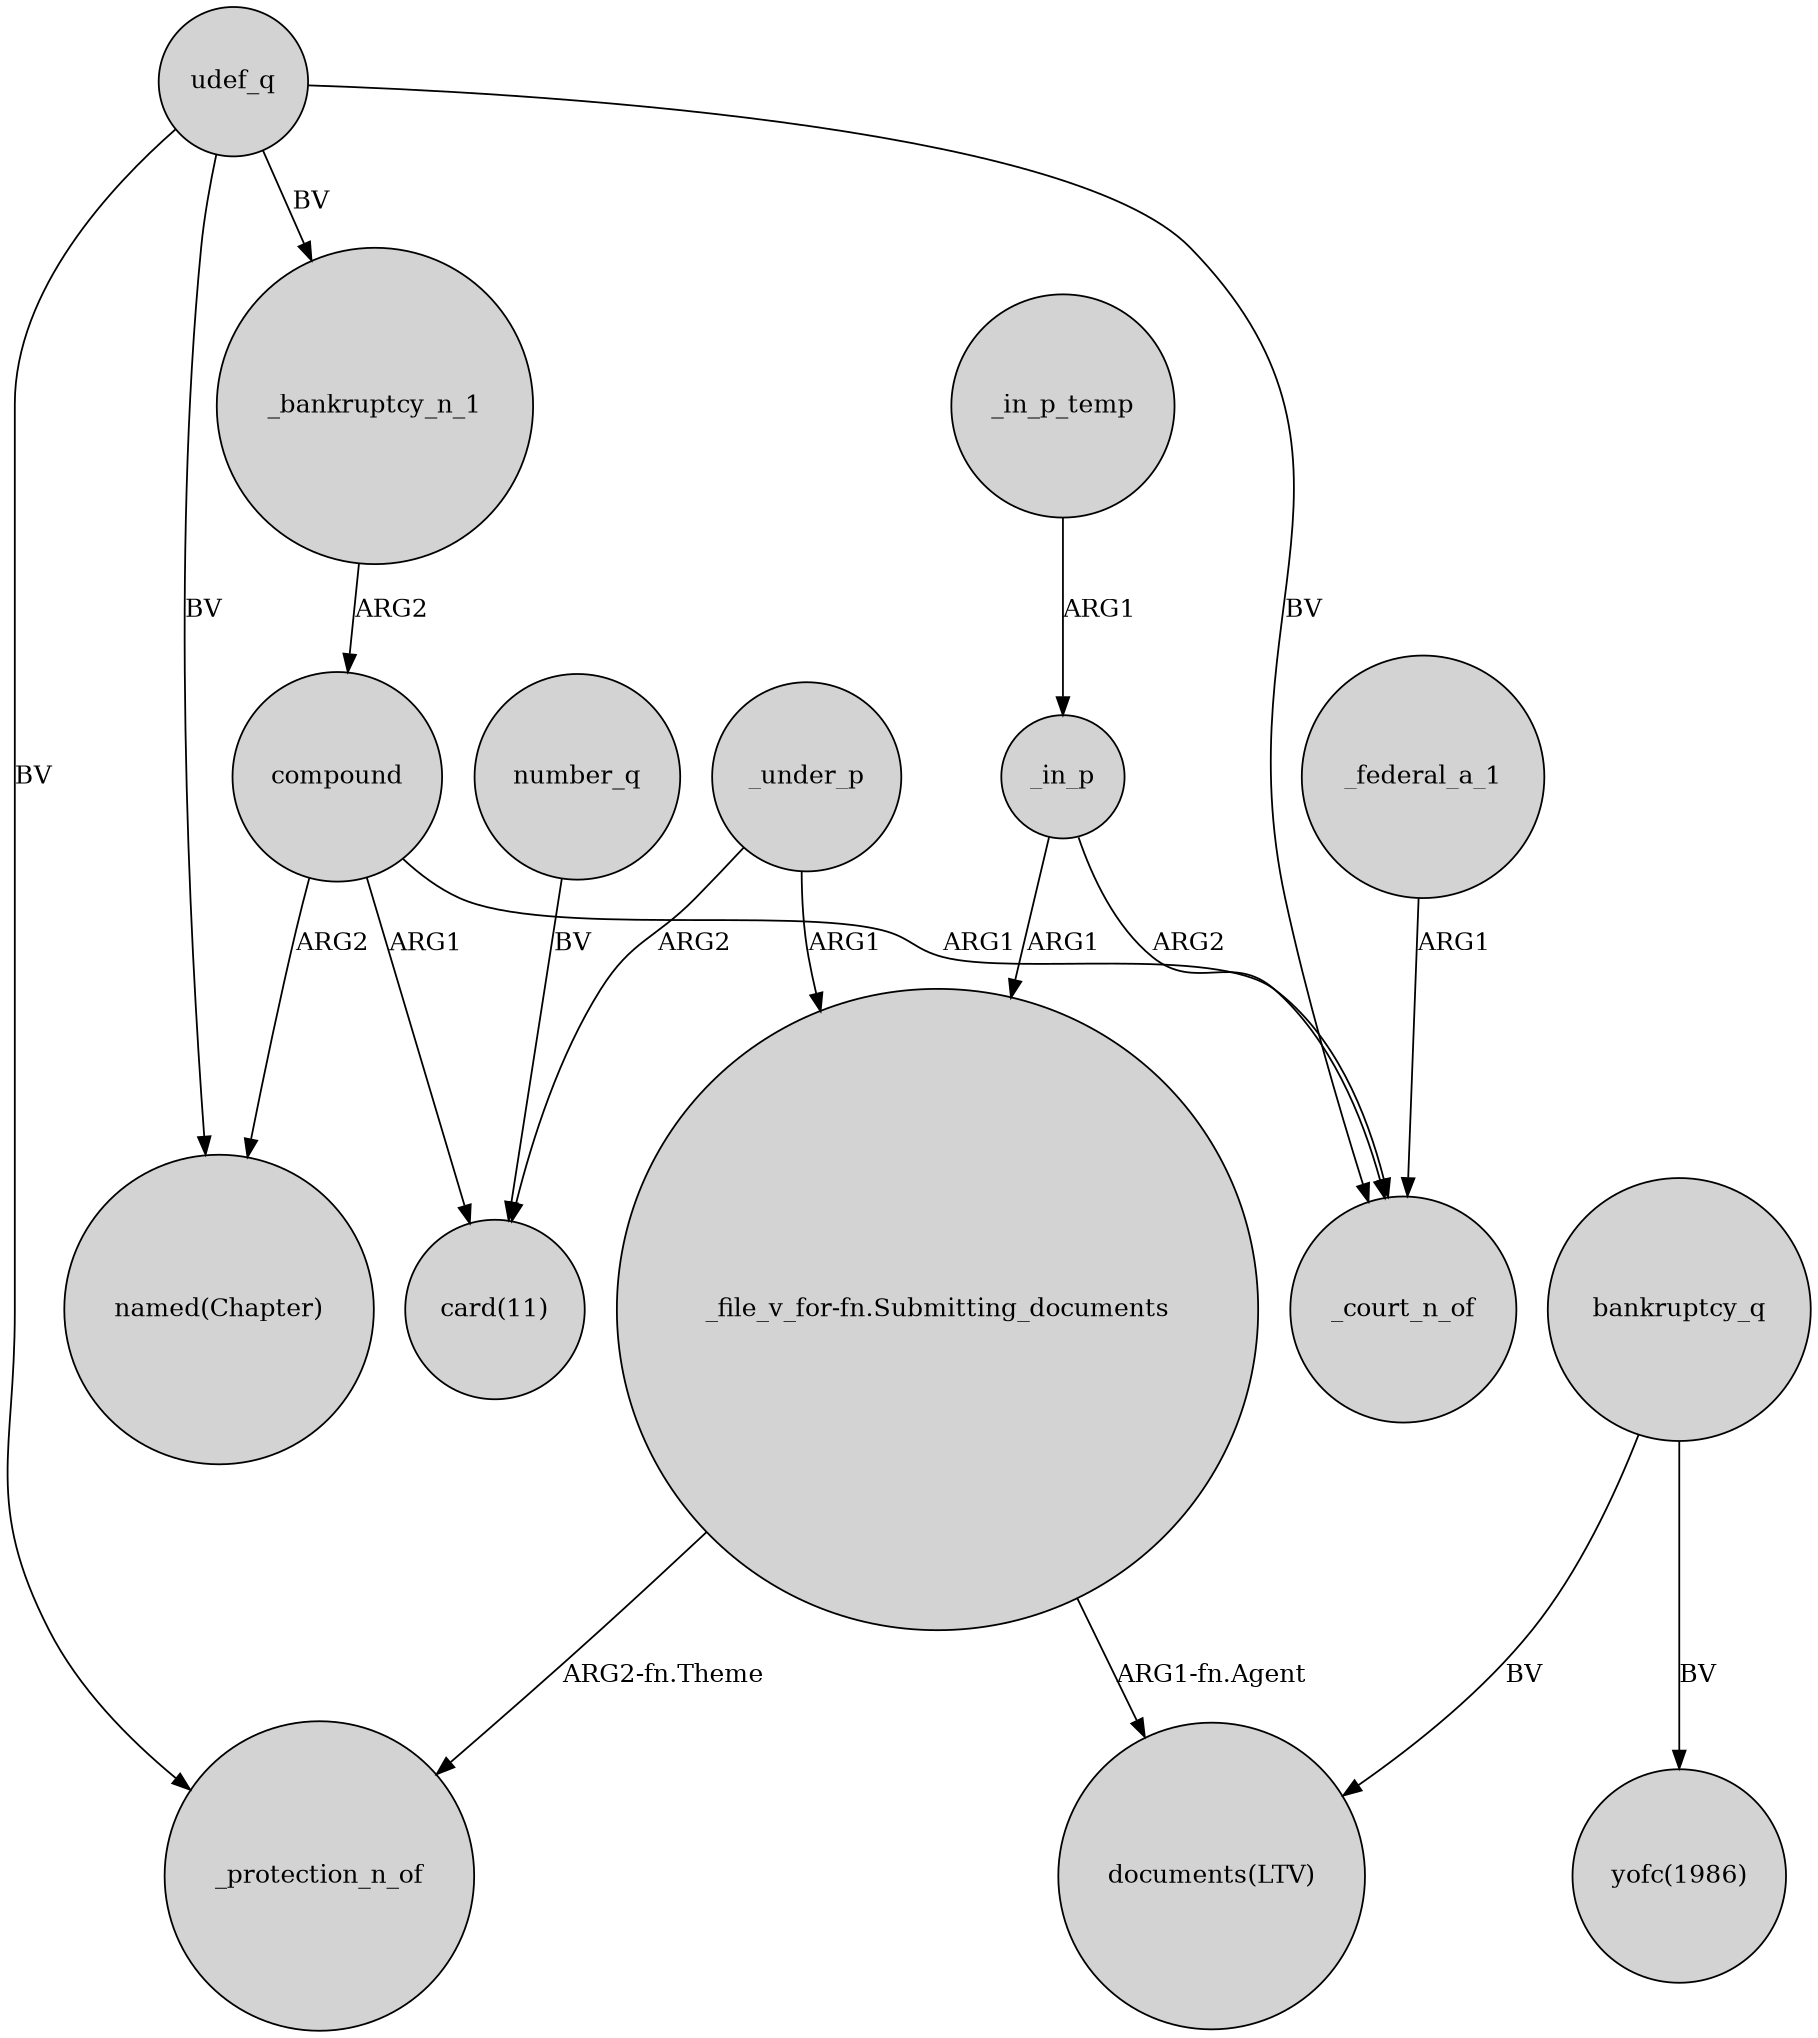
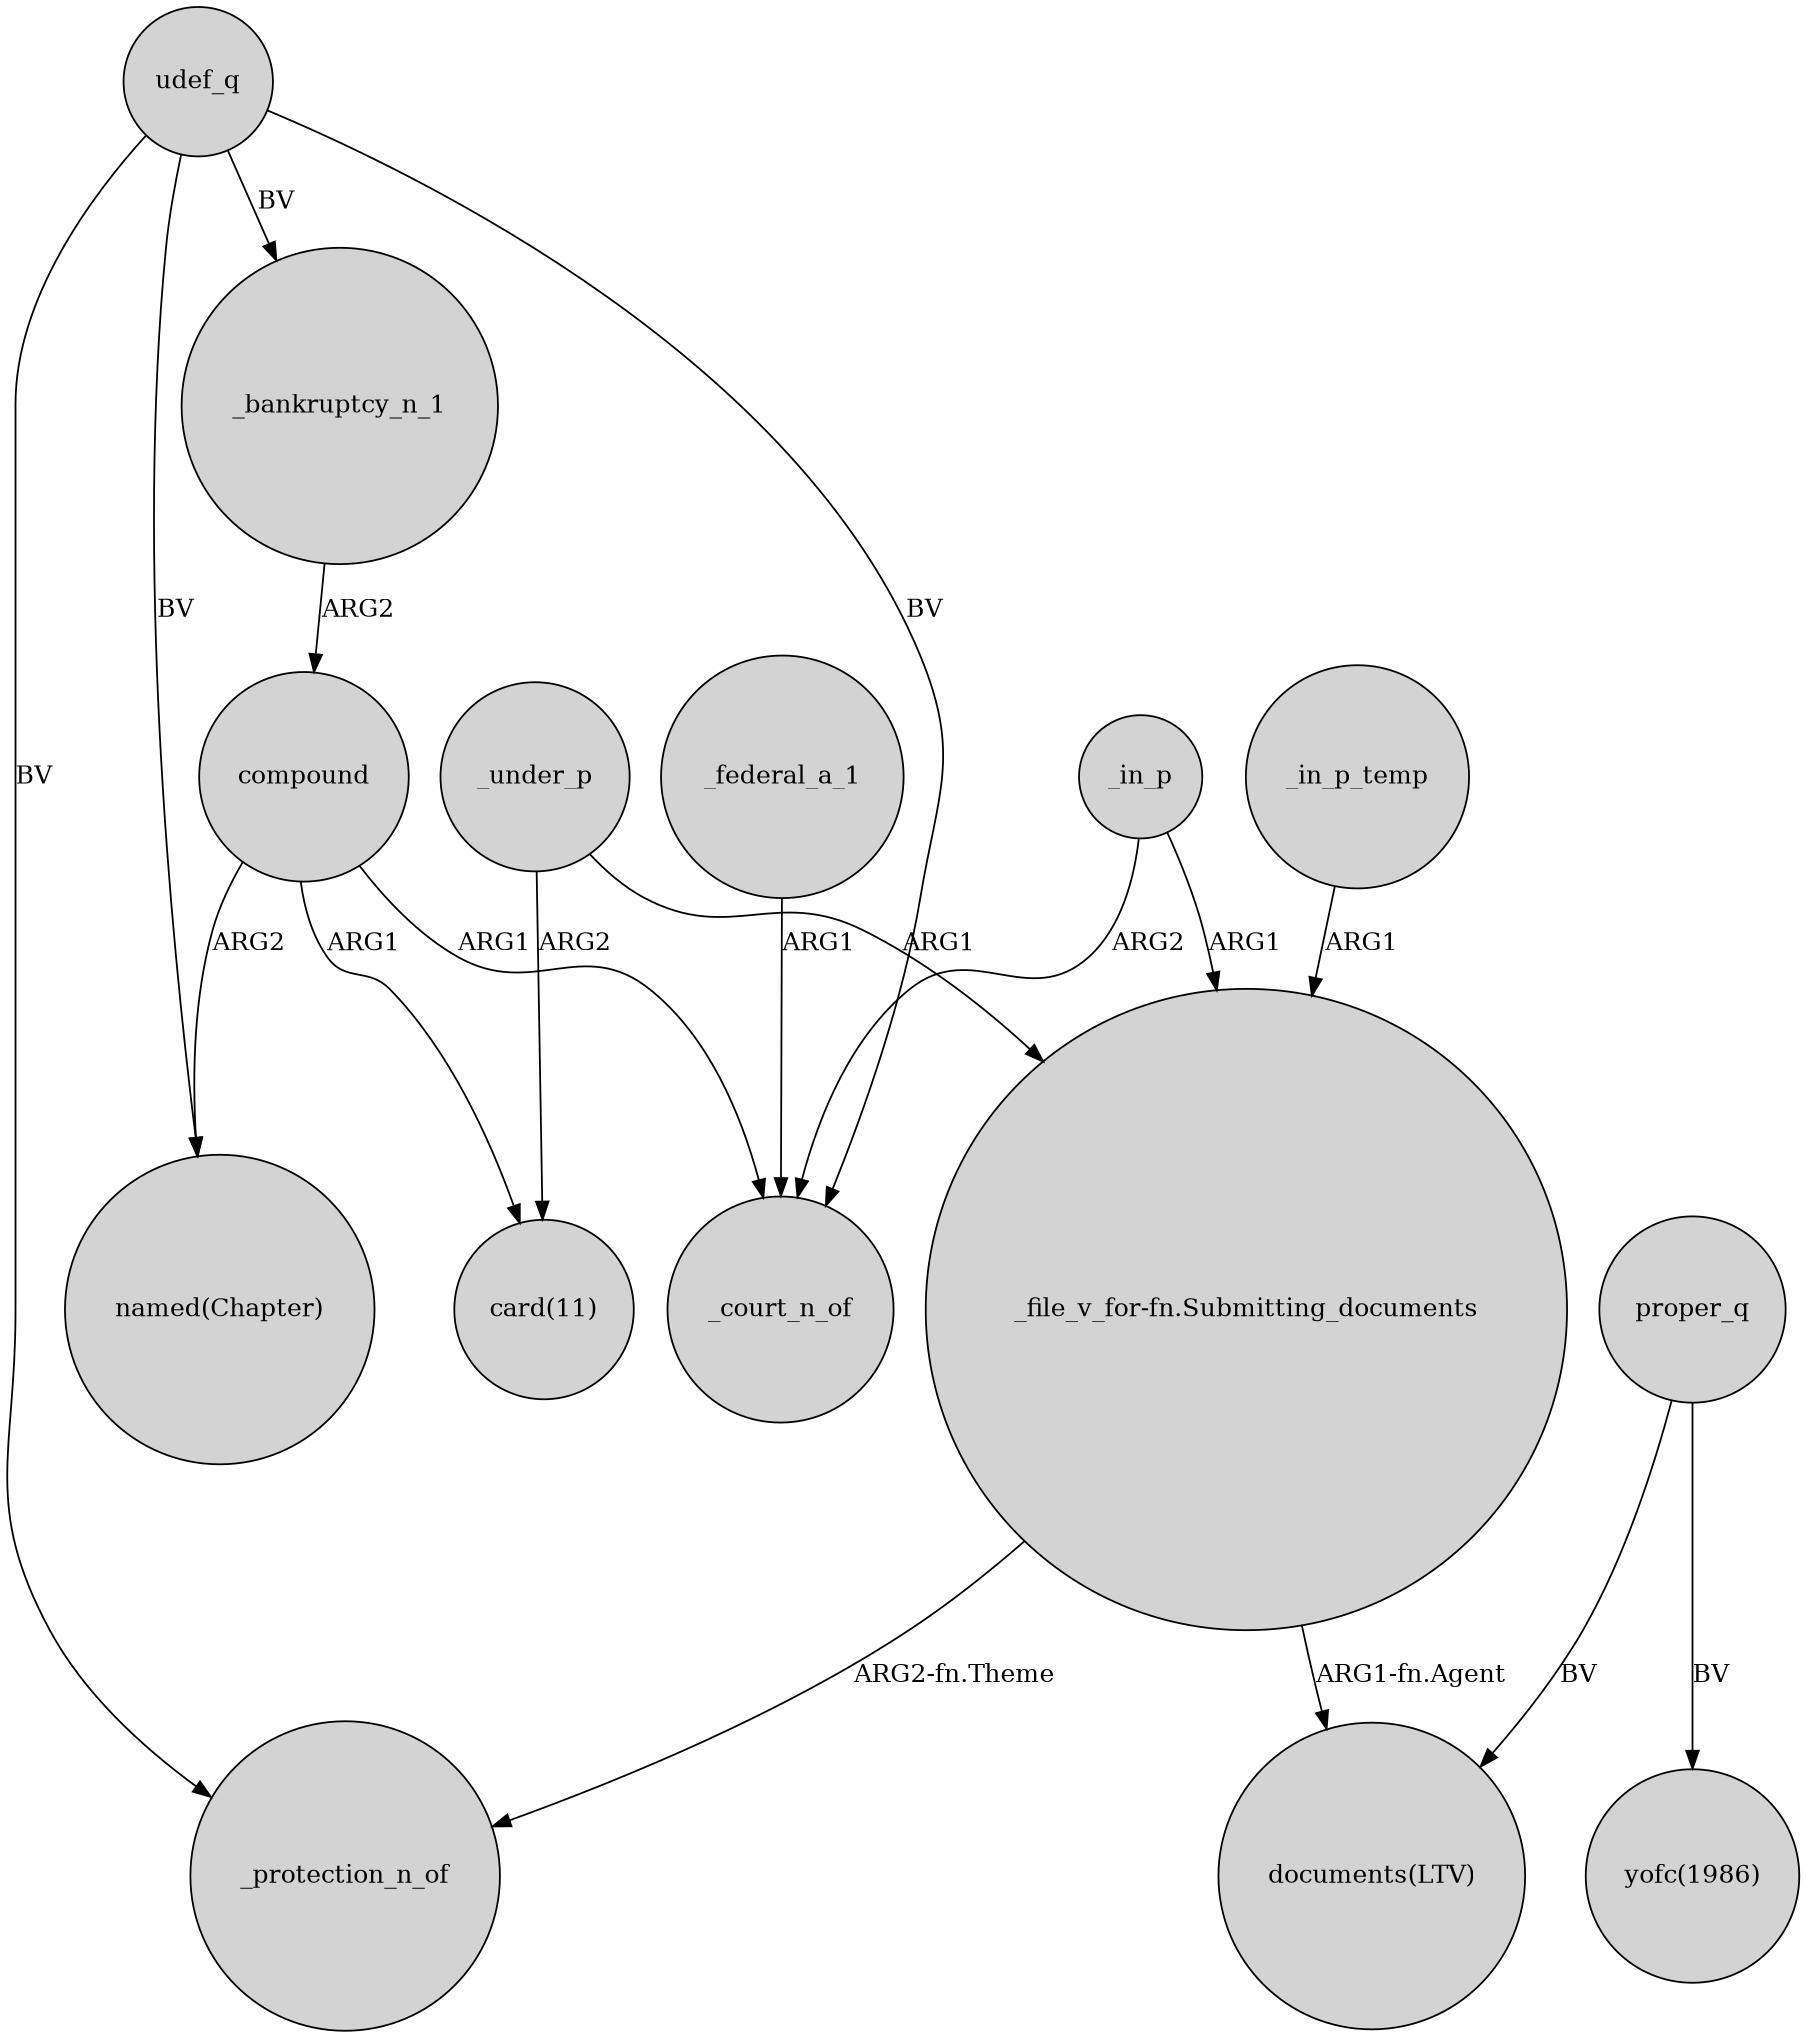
edge "_in_p_temp" -> "_in_p": now "_in_p_temp" -> "_file_v_for-fn.Submitting_documents"
node "number_q": removed
node "bankruptcy_q": label "bankruptcy_q" -> "proper_q"
